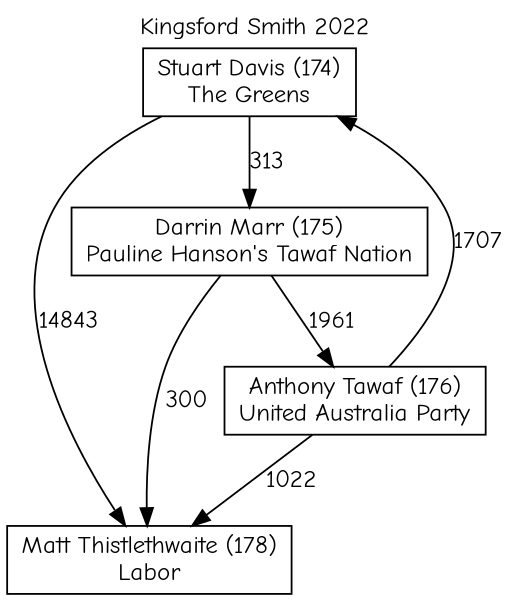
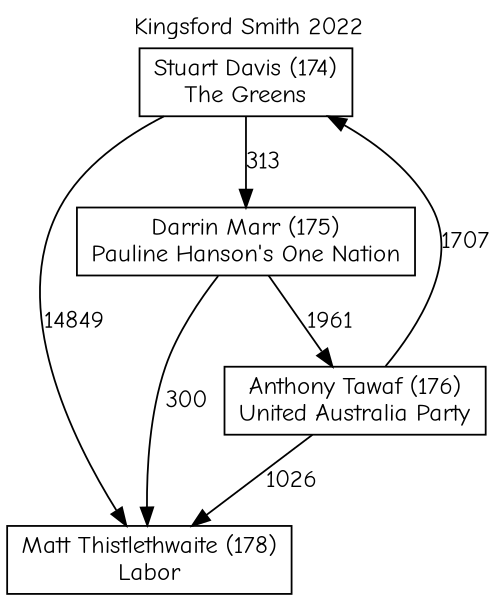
node "Darrin Marr (175) Pauline Hanson's Tawaf Nation": label "Darrin Marr (175) Pauline Hanson's Tawaf Nation" -> "Darrin Marr (175) Pauline Hanson's One Nation"
edge "Stuart Davis (174) The Greens" -> "Matt Thistlethwaite (178) Labor": label "14843" -> "14849"
edge "Anthony Tawaf (176) United Australia Party" -> "Matt Thistlethwaite (178) Labor": label "1022" -> "1026"
